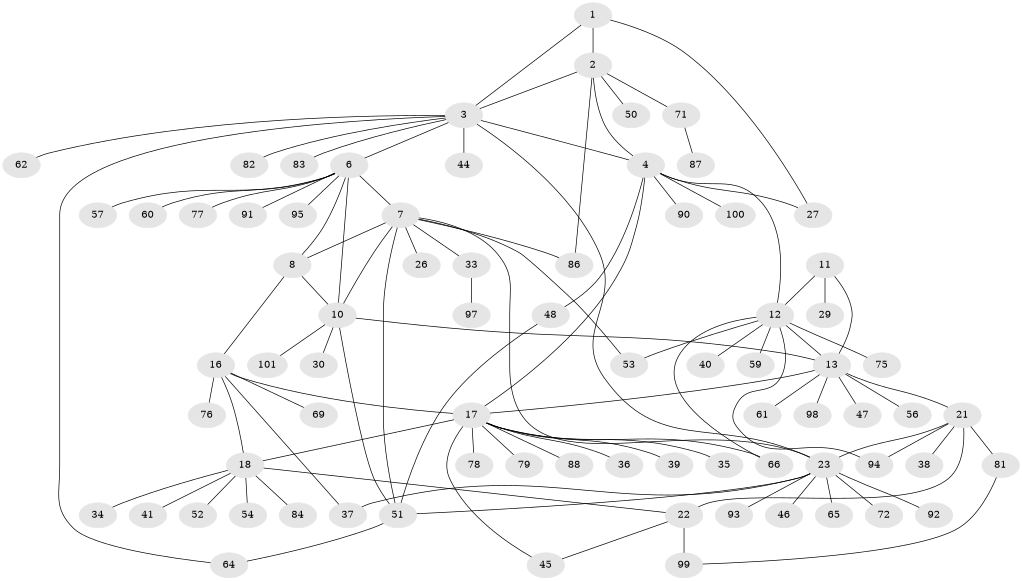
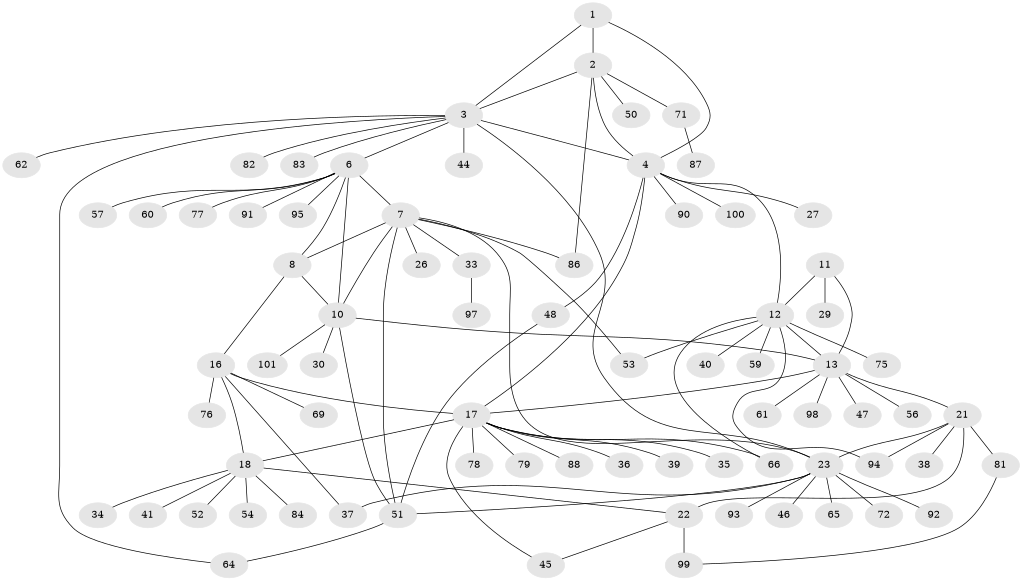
edge "1" -- "27": now "1" -- "4"
